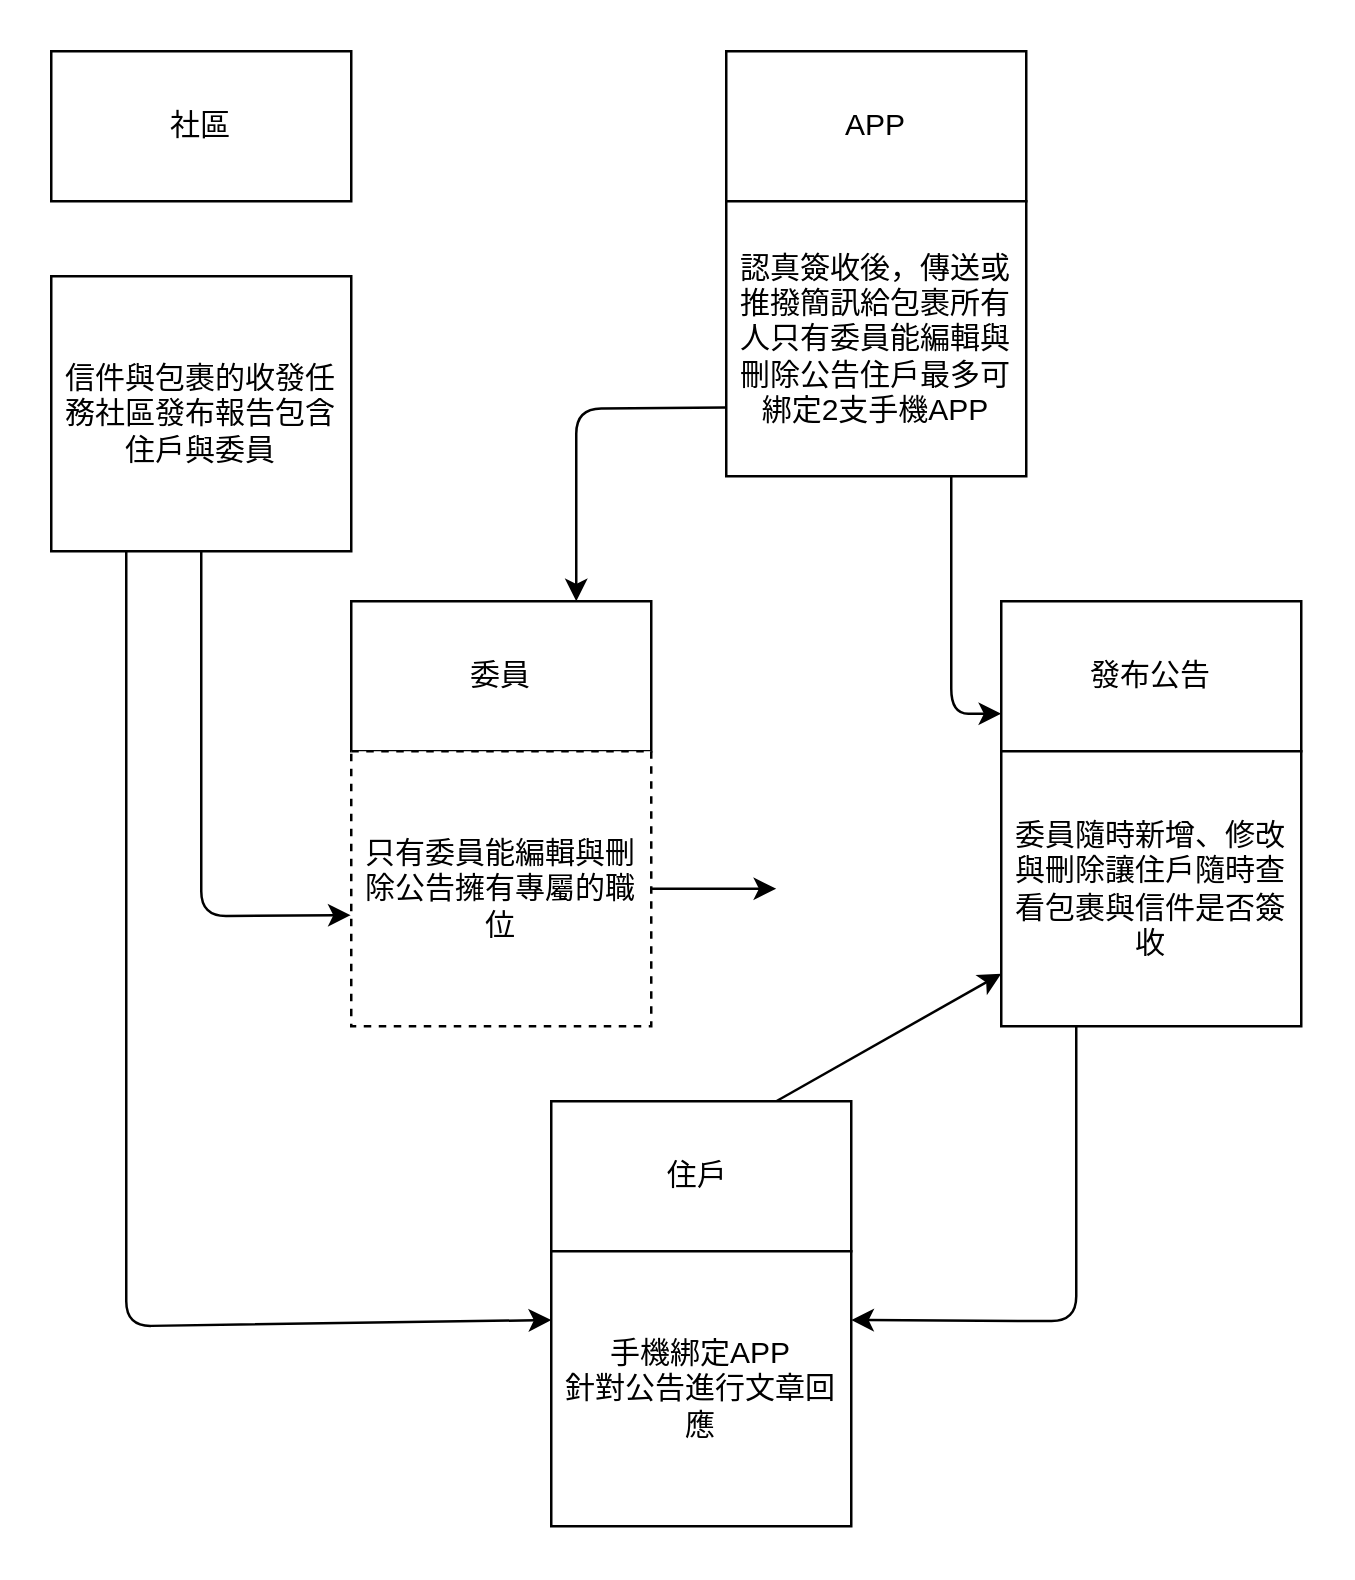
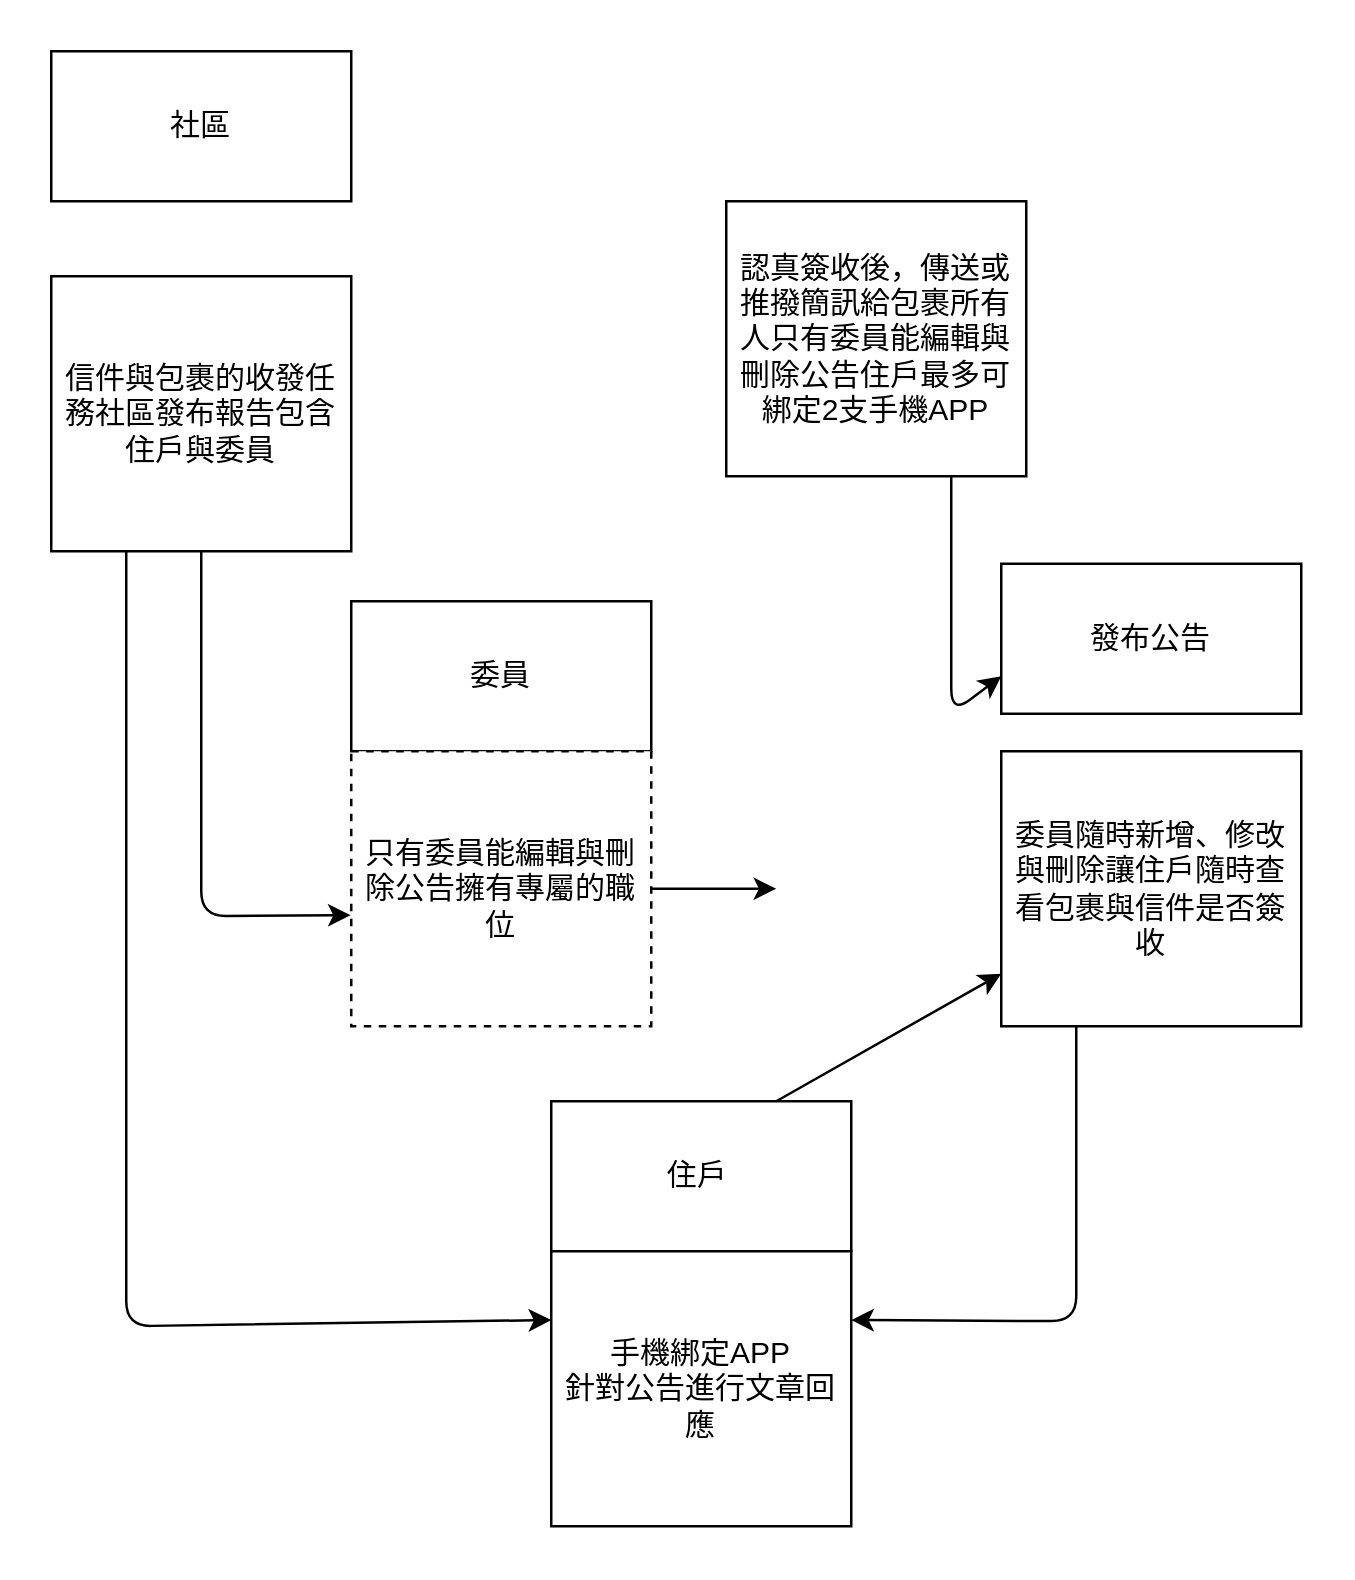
node "APP": removed
edge "認真簽收後，傳送或推撥簡訊給包裹所有人只有委員能編輯與刪除公告住戶最多可綁定2支手機APP" -> "委員": removed
node "發布公告": moved (1151, 676) -> (1151, 639)
